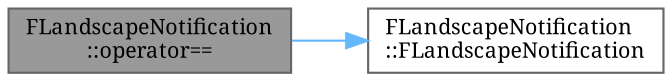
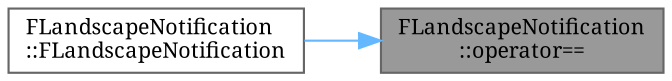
edge "FLandscapeNotification ::operator==" -> "FLandscapeNotification ::FLandscapeNotification": reversed
